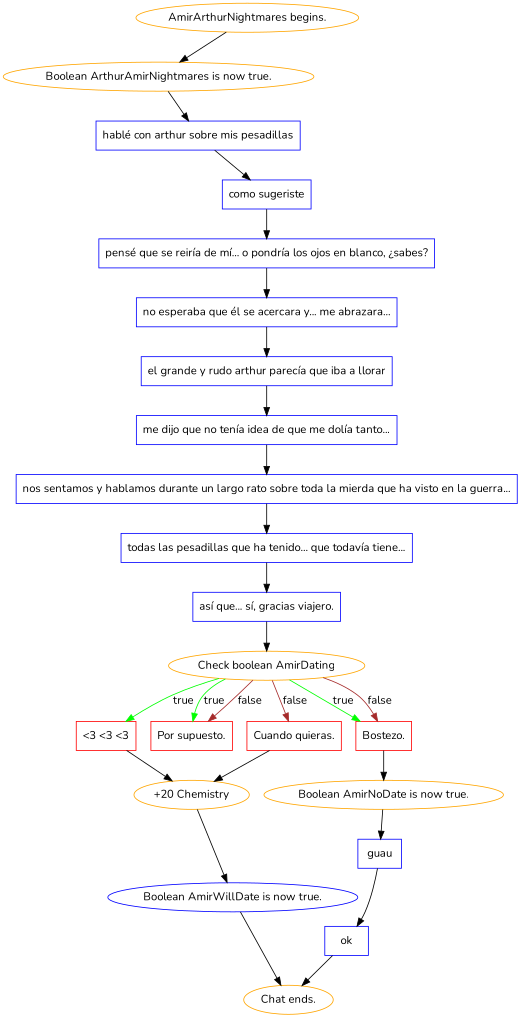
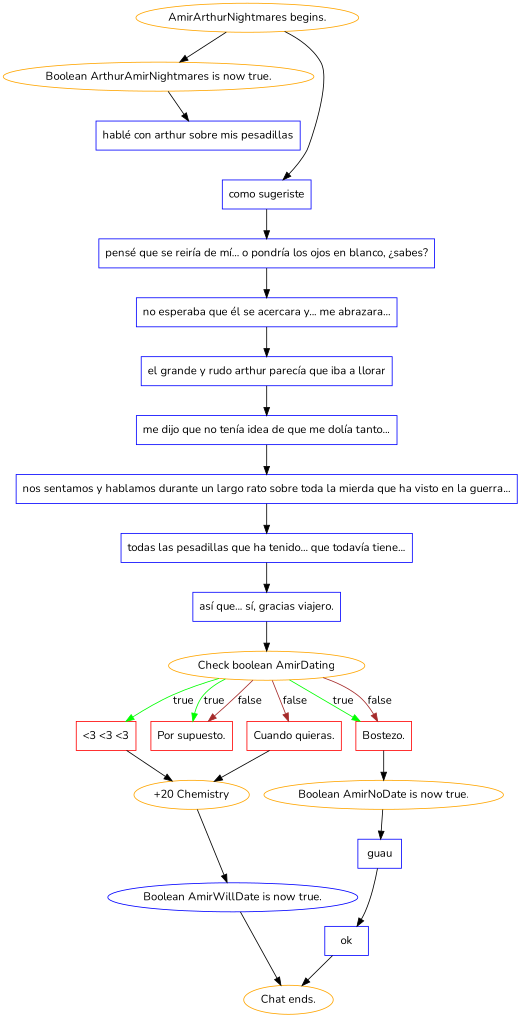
edge "hablé con arthur sobre mis pesadillas" -> "como sugeriste": now "AmirArthurNightmares begins." -> "como sugeriste"
